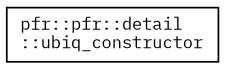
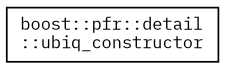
node "pfr::pfr::detail ::ubiq_constructor": label "pfr::pfr::detail ::ubiq_constructor" -> "boost::pfr::detail ::ubiq_constructor"
